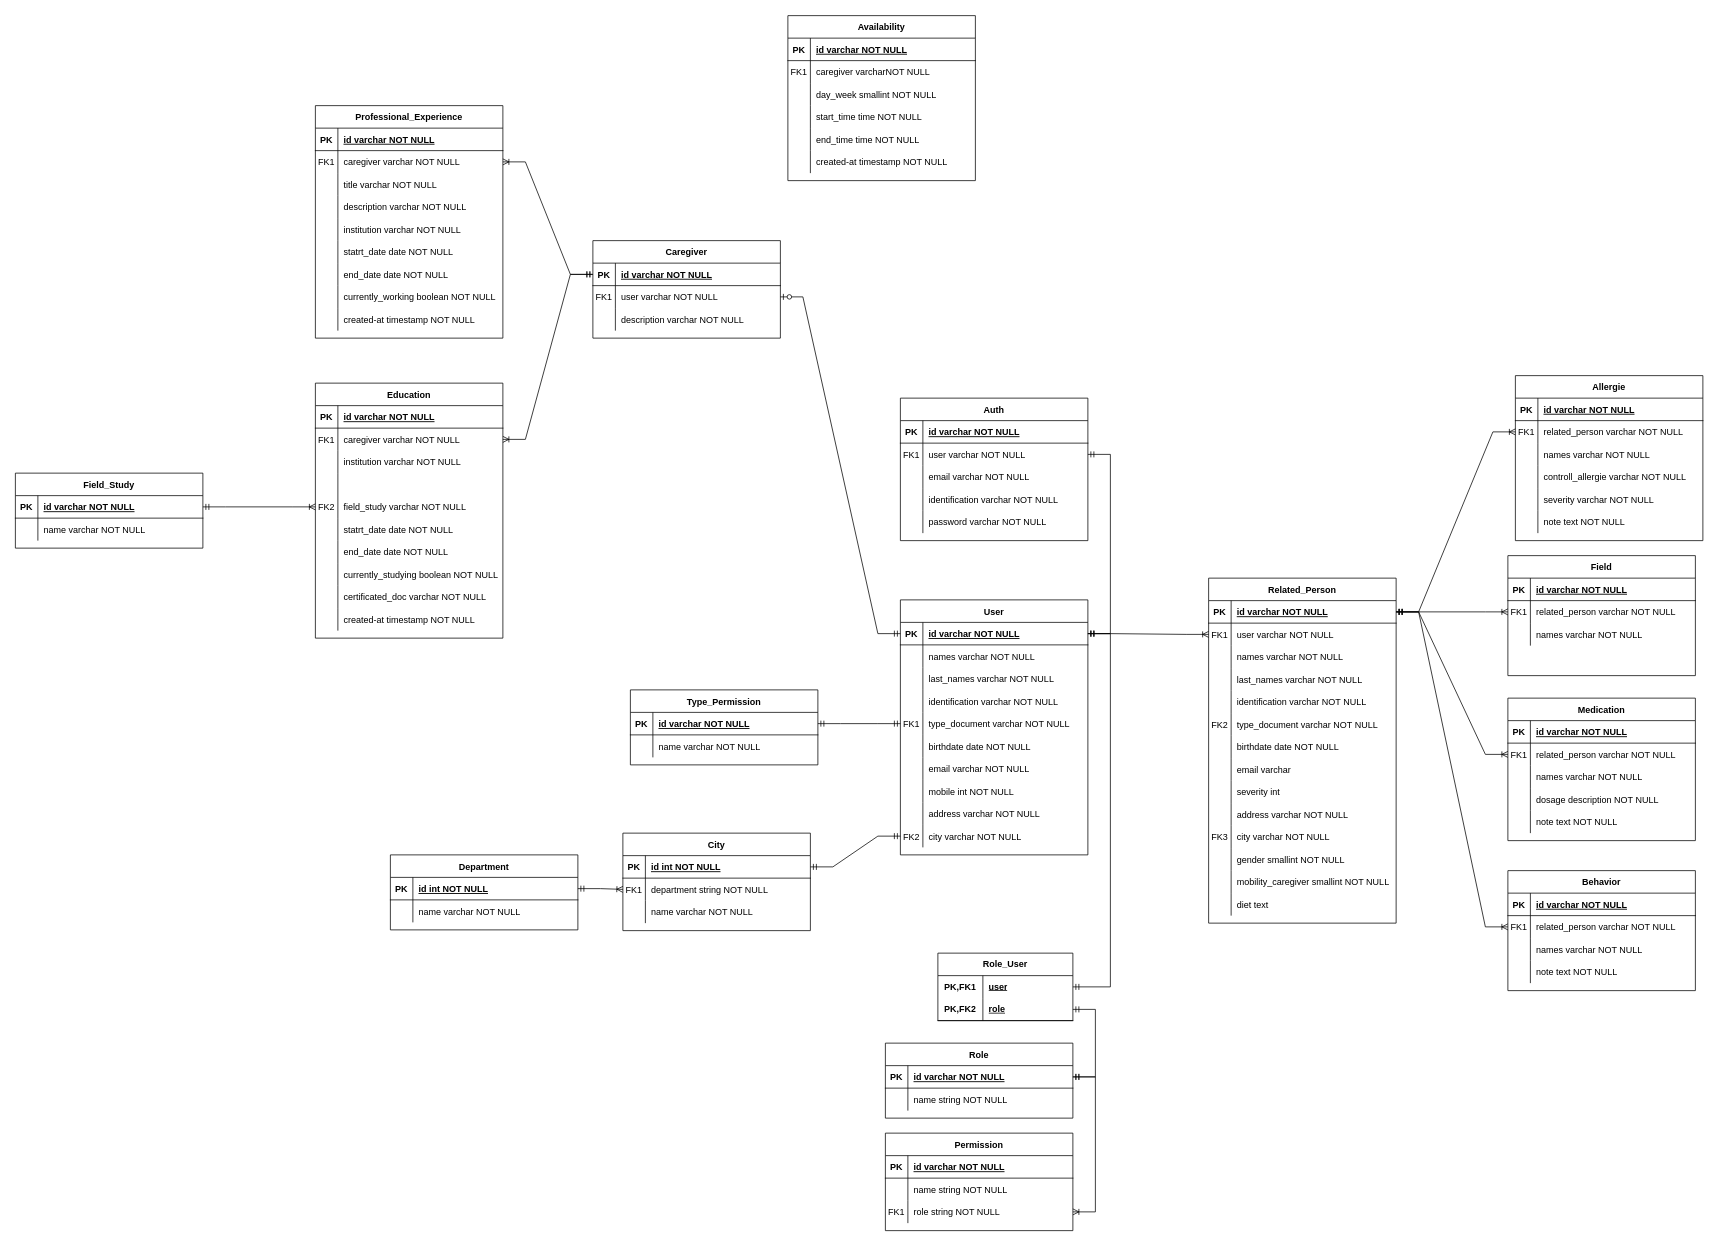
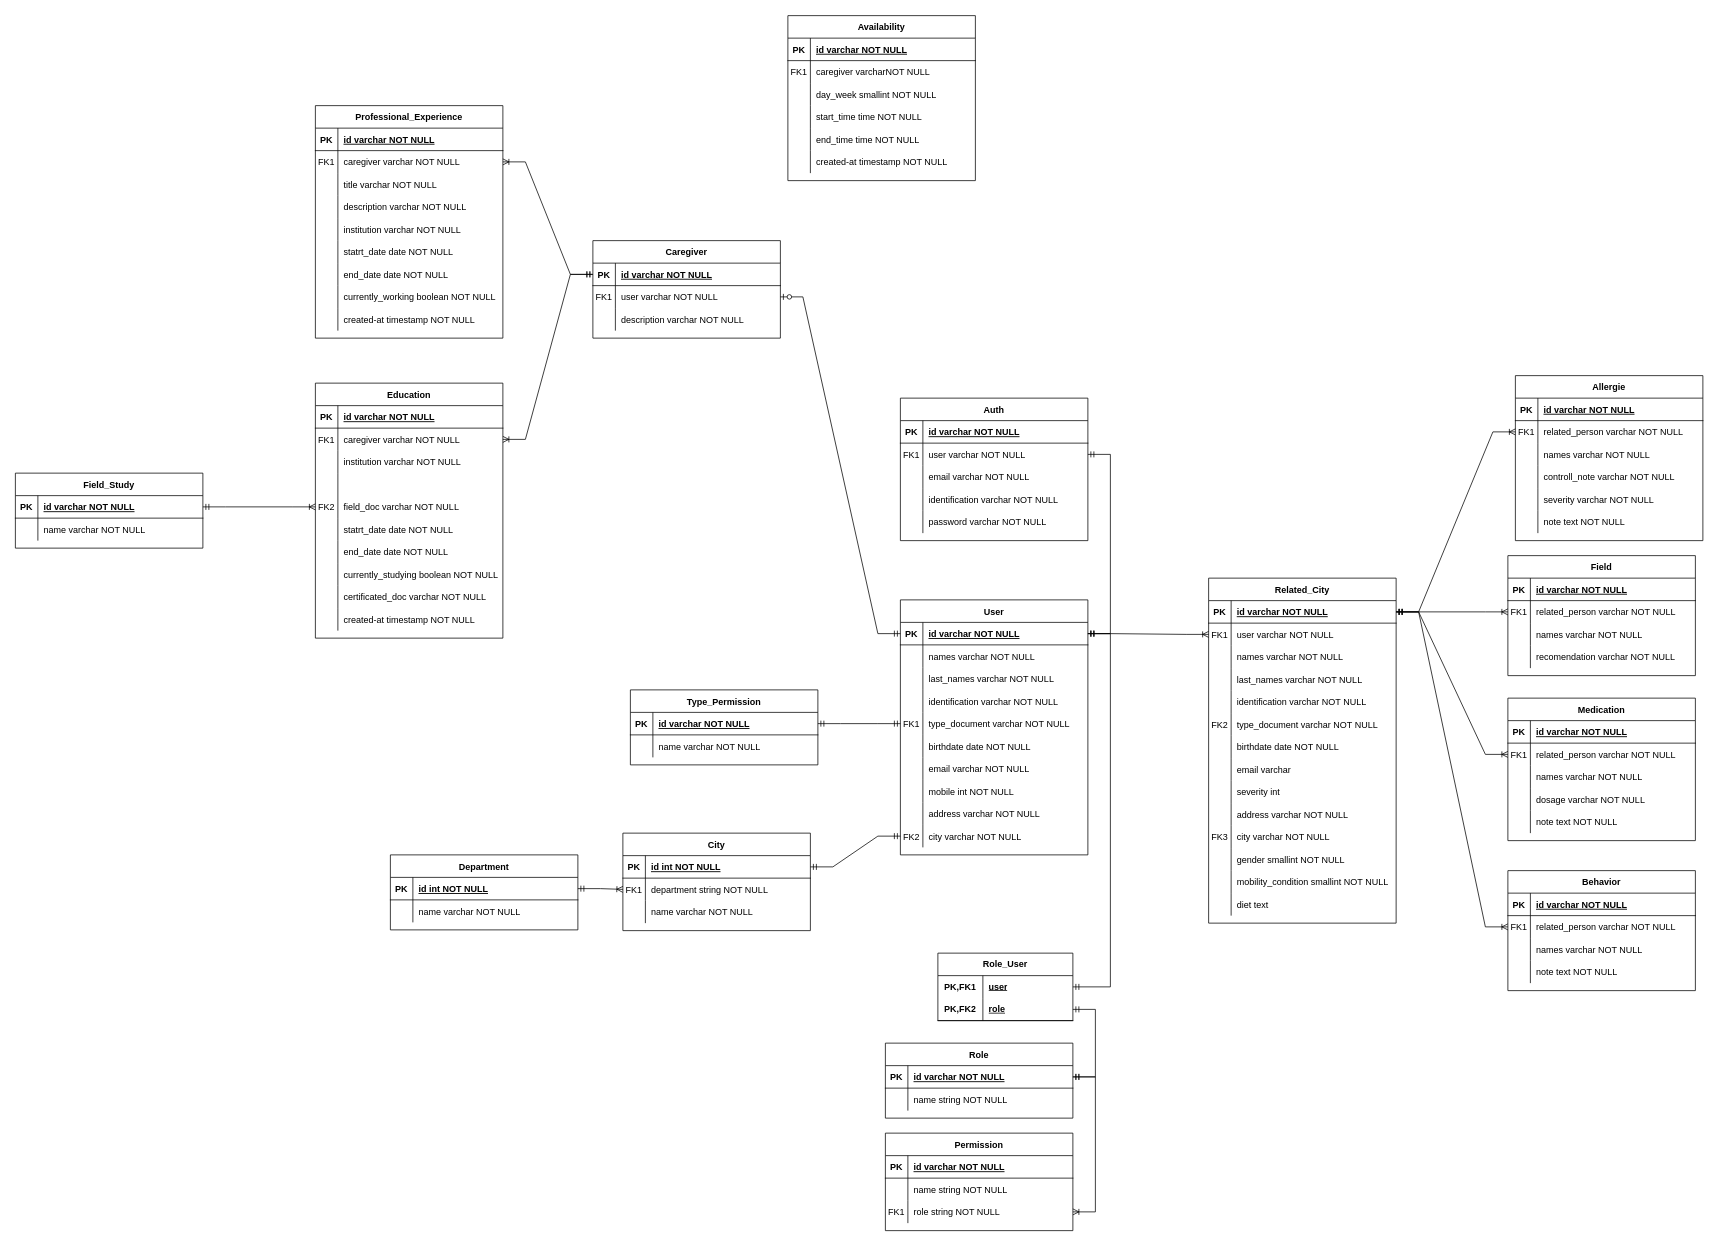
node "controll_allergie varchar NOT NULL": label "controll_allergie varchar NOT NULL" -> "controll_note varchar NOT NULL"
node "field_study varchar NOT NULL": label "field_study varchar NOT NULL" -> "field_doc varchar NOT NULL"
node "Related_Person": label "Related_Person" -> "Related_City"
node "recomendation varchar NOT NULL": added
node "dosage description NOT NULL": label "dosage description NOT NULL" -> "dosage varchar NOT NULL"
node "mobility_caregiver smallint NOT NULL": label "mobility_caregiver smallint NOT NULL" -> "mobility_condition smallint NOT NULL"
